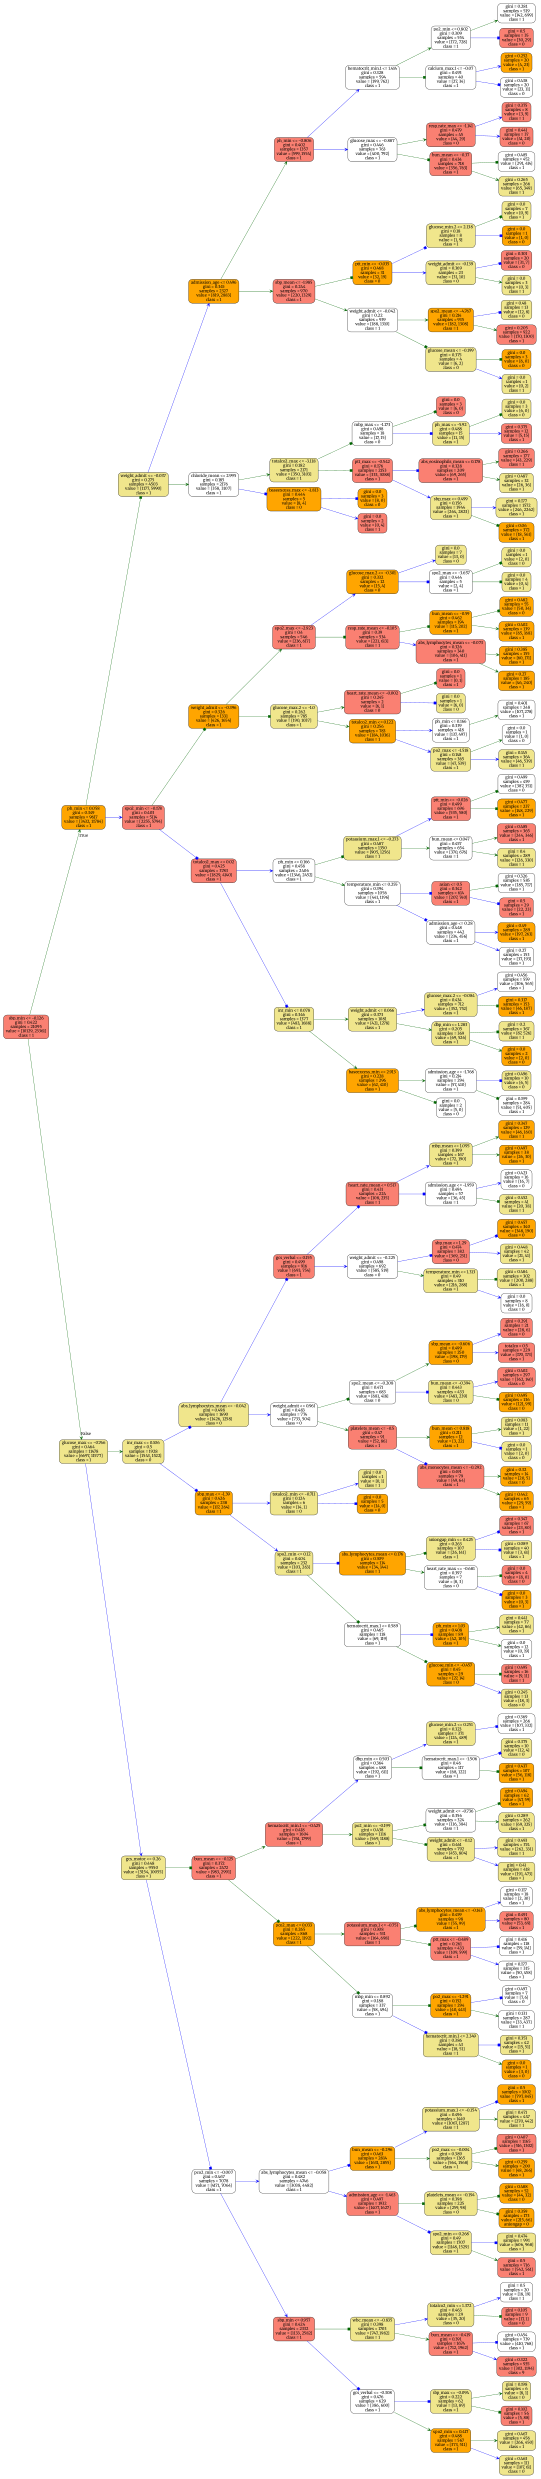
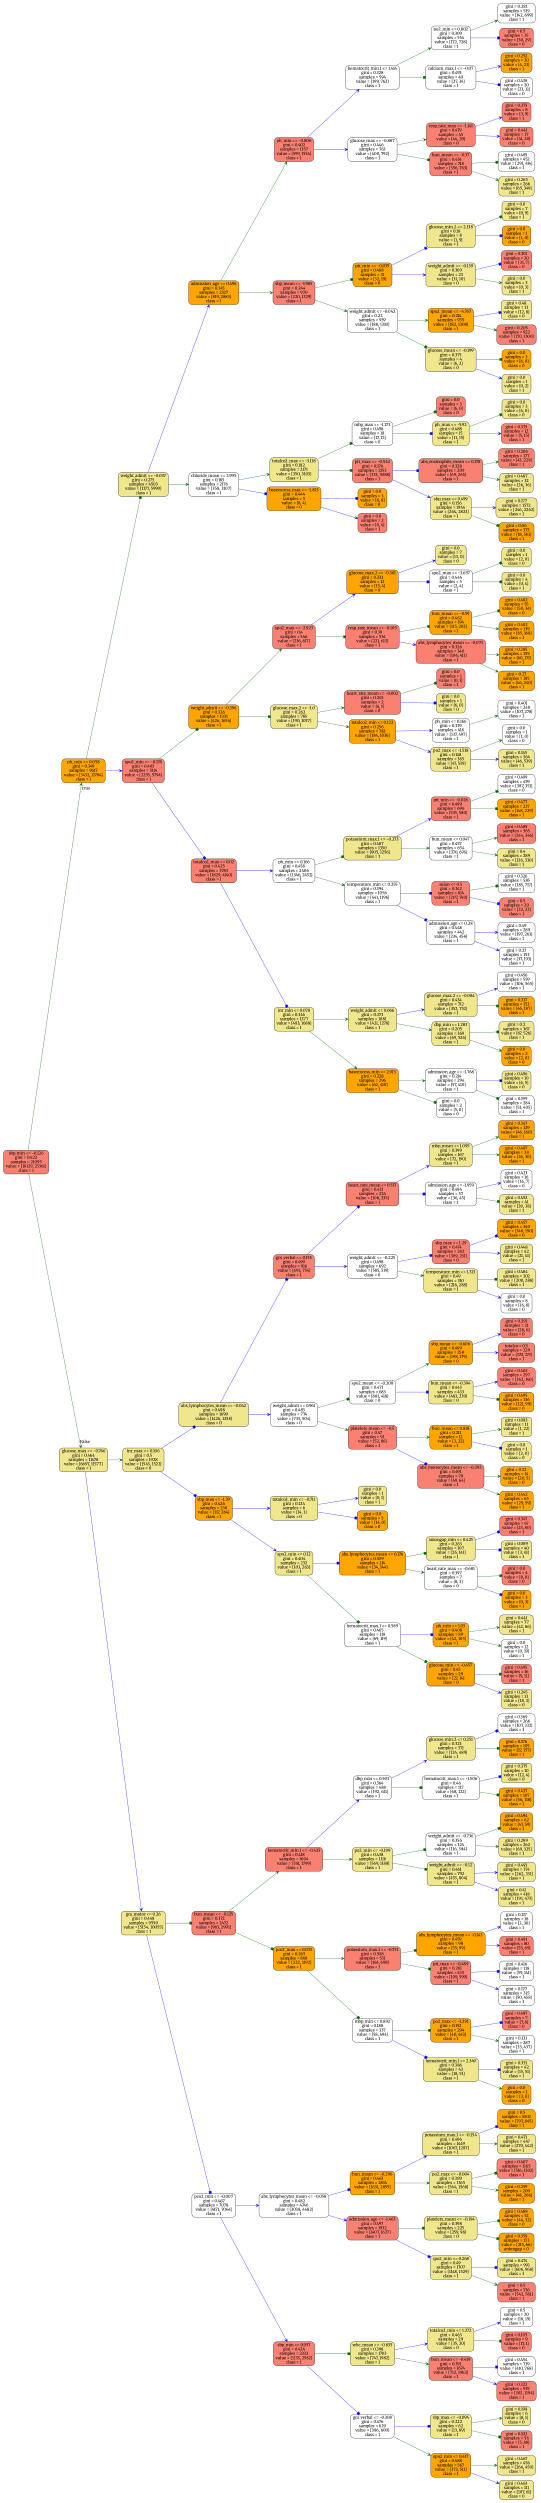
node "gini = 0.49 samples = 289 value = [197, 263] class = 1": fillcolor orange -> white
node "gini = 0.176 samples = 105 value = [17, 157] class = 1": added
node "gini = 0.497 samples = 7 value = [7, 6] class = 0": fillcolor white -> salmon
node "gini = 0.322 samples = 935 value = [302, 1194] class = 9": label "gini = 0.322 samples = 935 value = [302, 1194] class = 9" -> "gini = 0.322 samples = 935 value = [302, 1194] class = 1"
